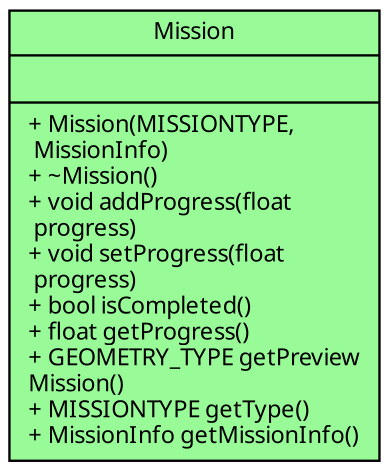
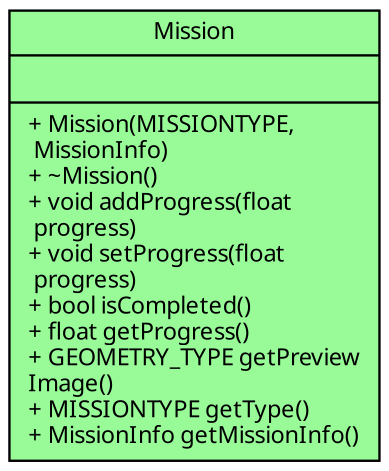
node "Mission": text "Mission()" -> "Image()"
